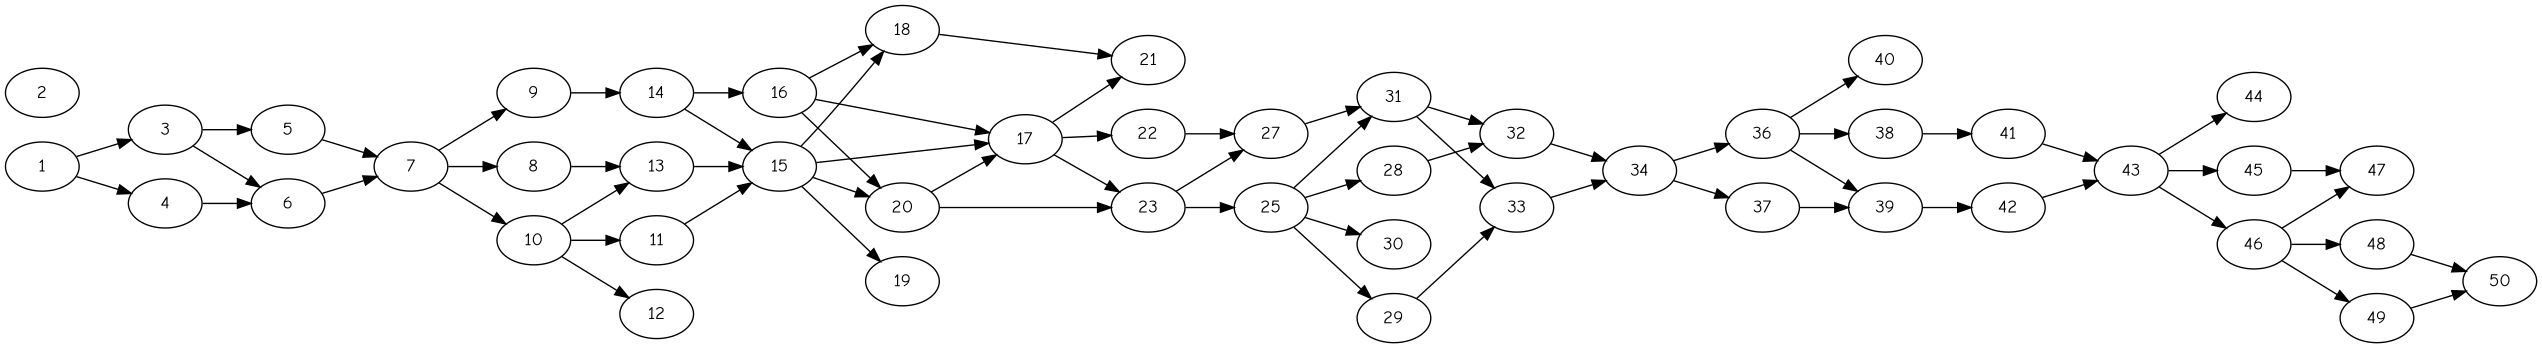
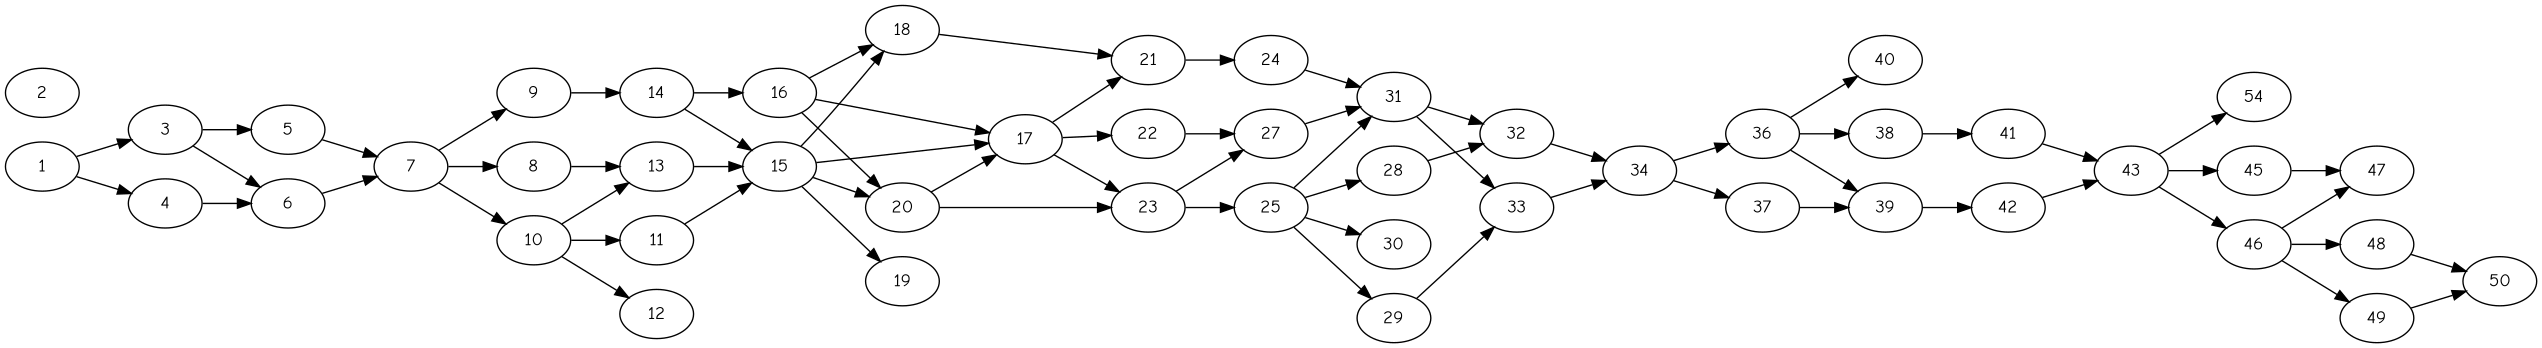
node "24": added
node "44": label "44" -> "54"
